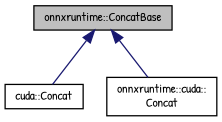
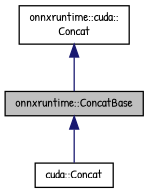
edge "onnxruntime::cuda:: Concat" -> "onnxruntime::ConcatBase": reversed
